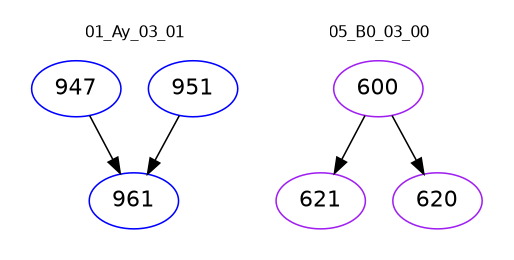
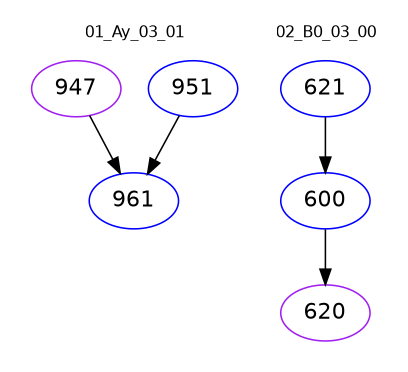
cluster "05_B0_03_00": label "05_B0_03_00" -> "02_B0_03_00"
node "947": color blue -> purple
node "600": color purple -> blue
edge "600" -> "621": reversed
node "621": color purple -> blue
